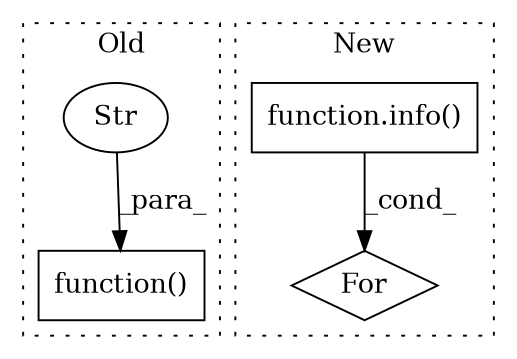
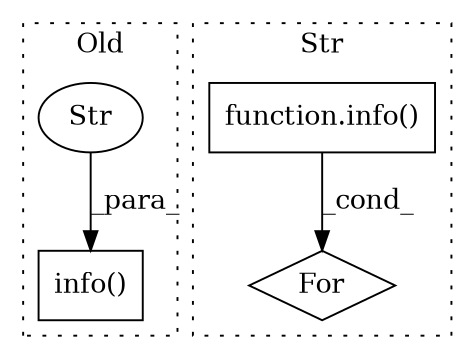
cluster "New": label "New" -> "Str"
node "function()": label "function()" -> "info()"
